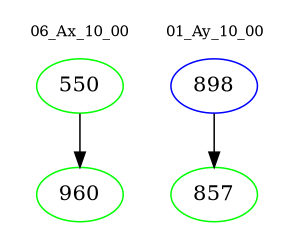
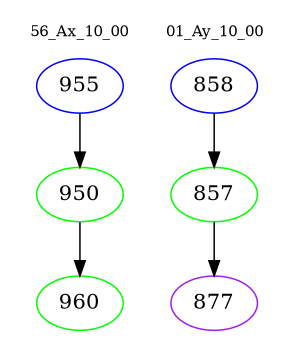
cluster "06_Ax_10_00": label "06_Ax_10_00" -> "56_Ax_10_00"
node "550": label "550" -> "950"
node "955": added
node "898": label "898" -> "858"
node "877": added
